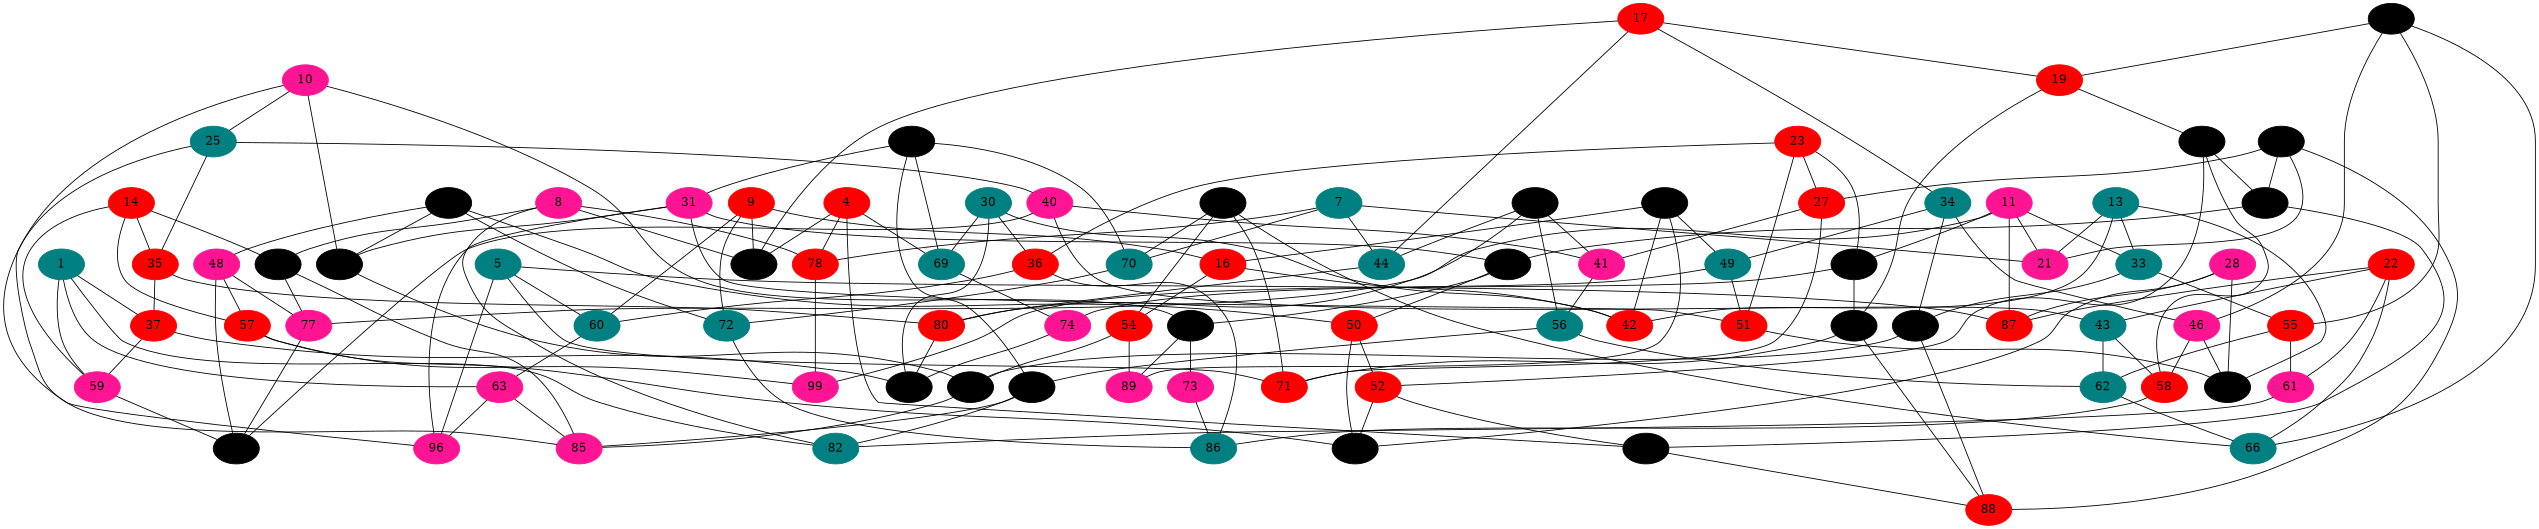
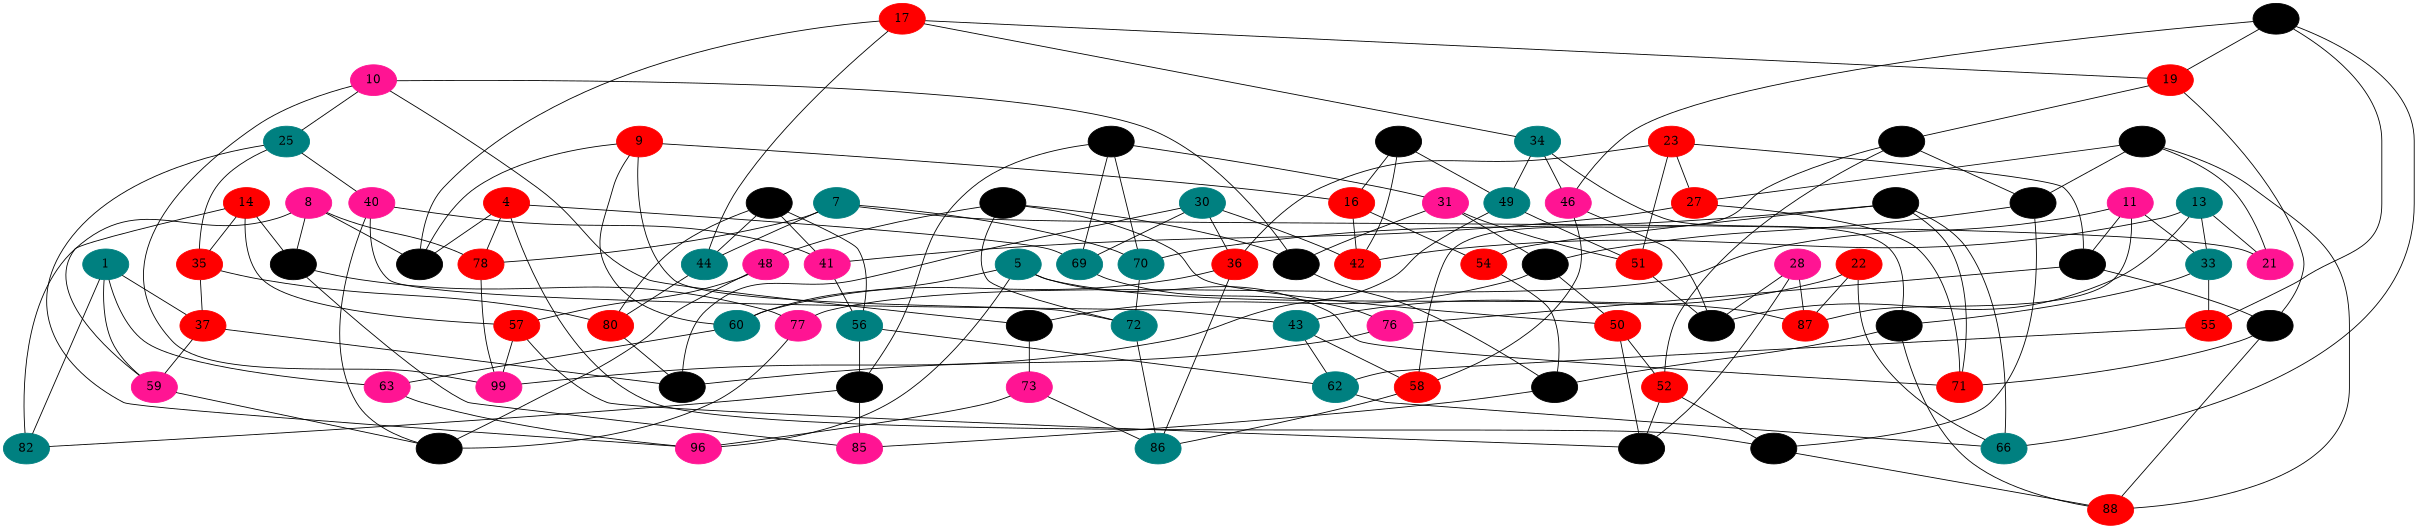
edge "11" -- "21": removed
edge "31" -- "96": now "73" -- "96"
edge "48" -- "77": removed
node "74": label "74" -> "76"
edge "10" -- "85": now "10" -- "99"
node "89": removed
node "61": removed
edge "63" -- "85": removed
